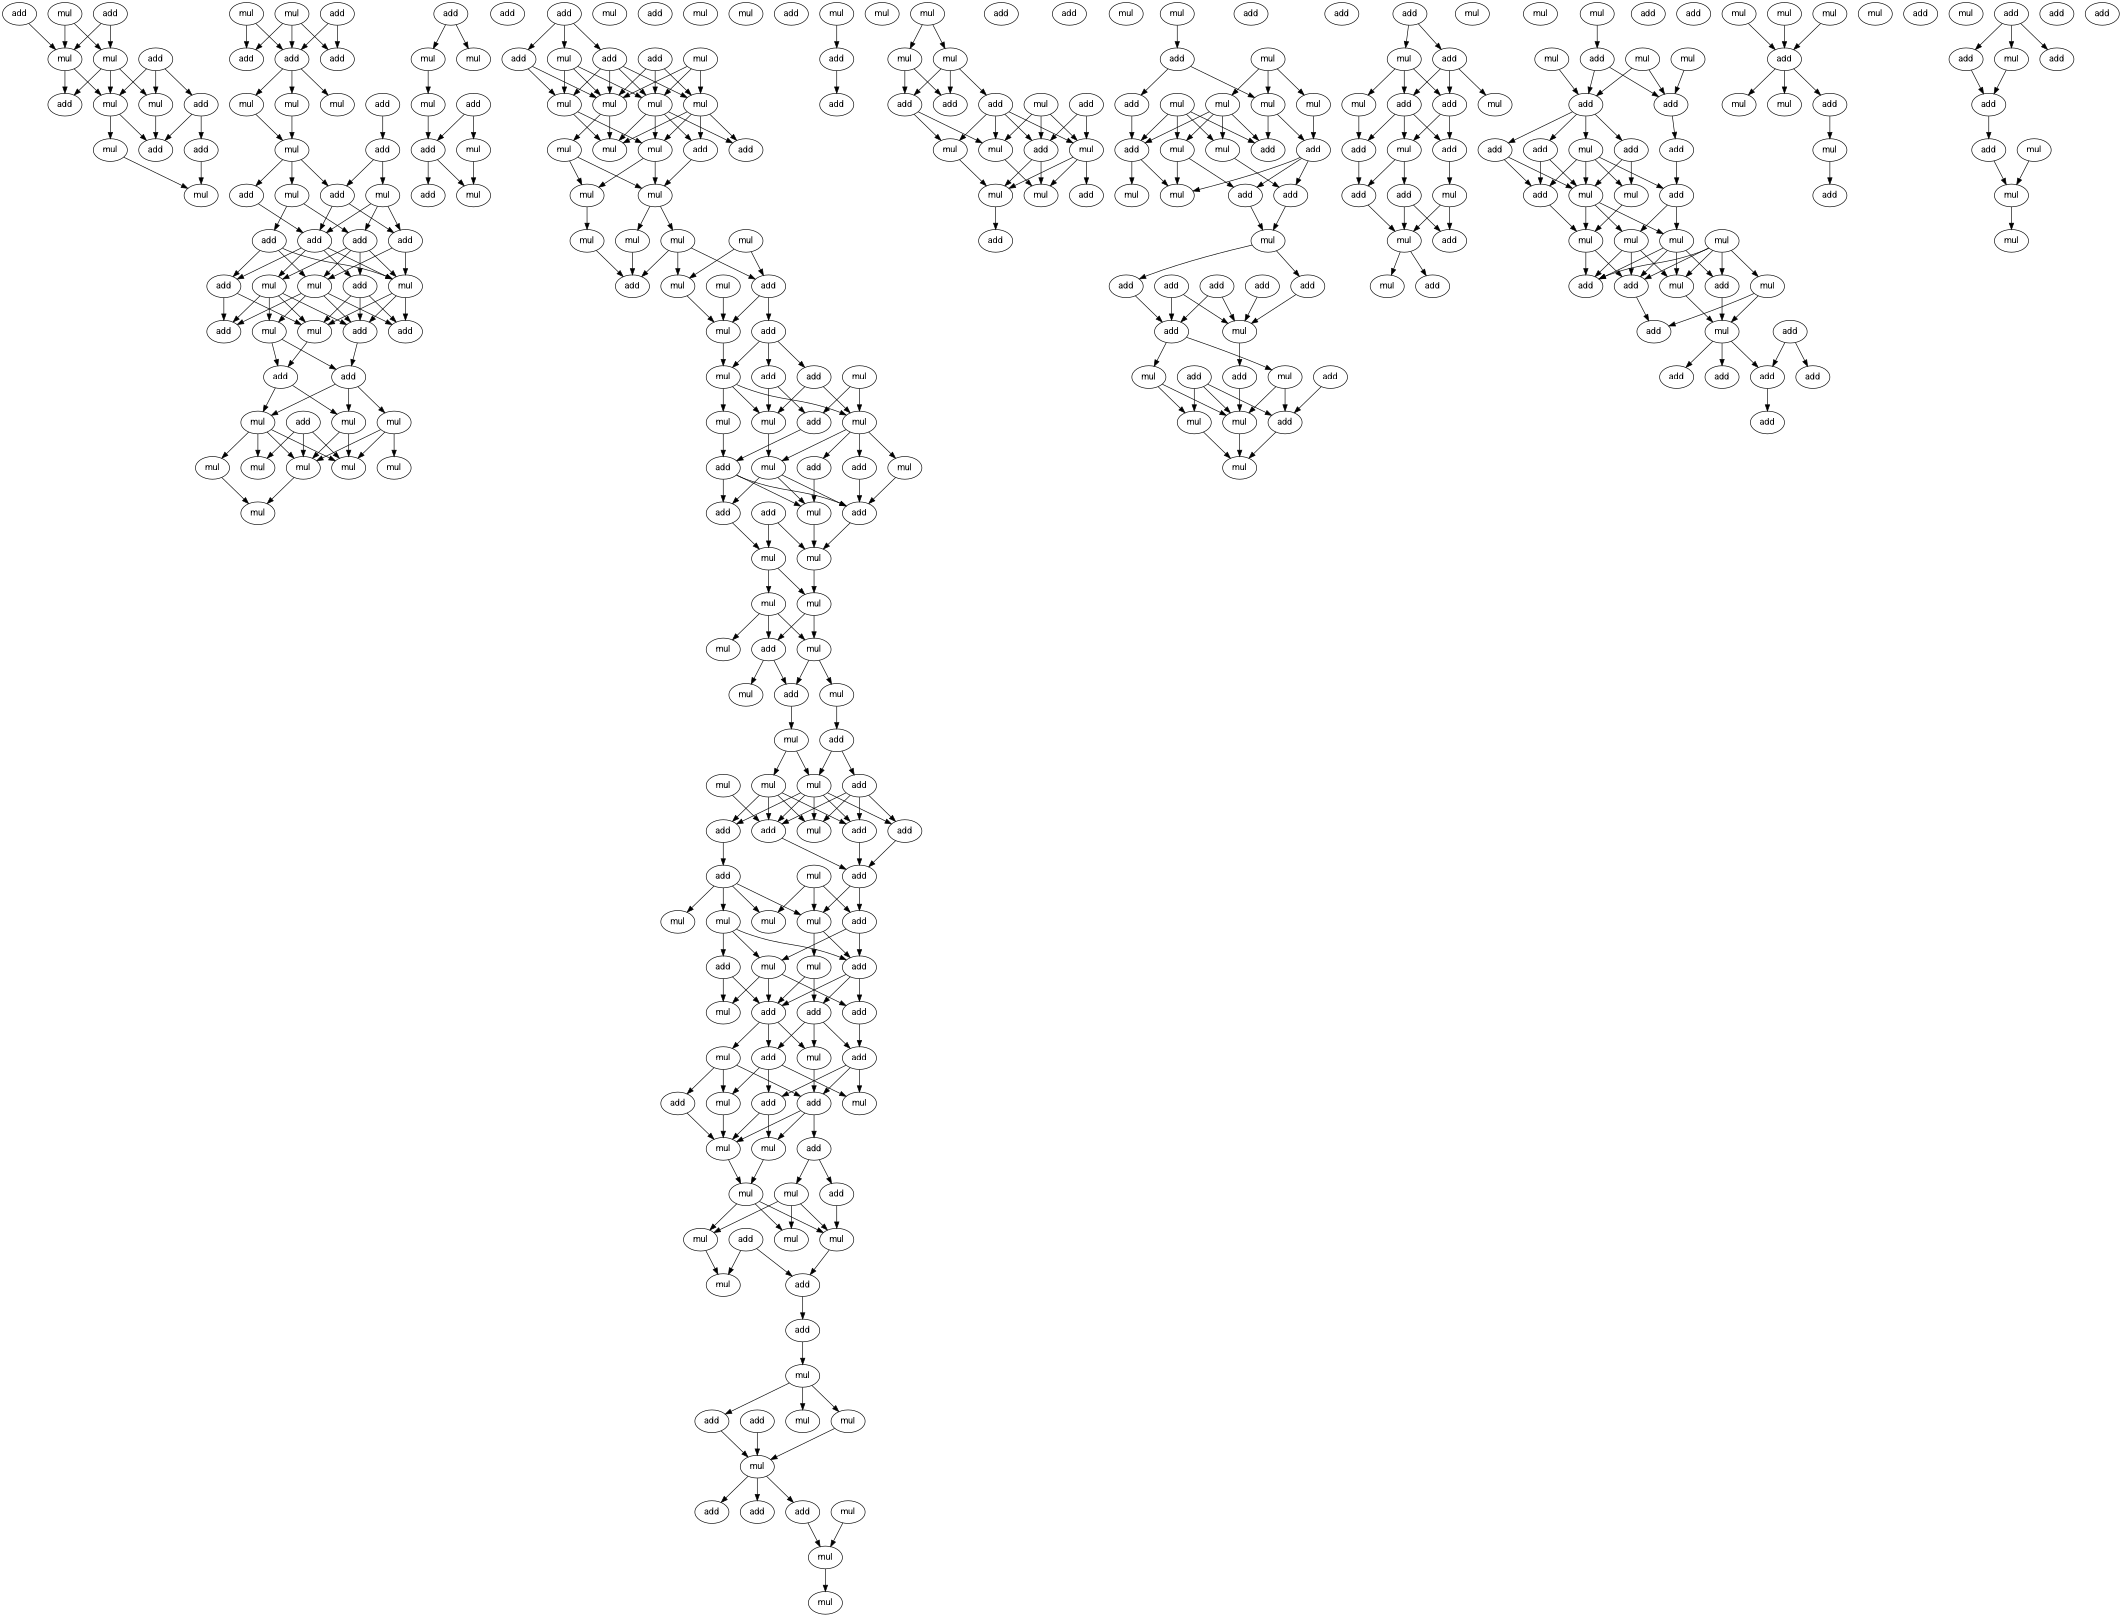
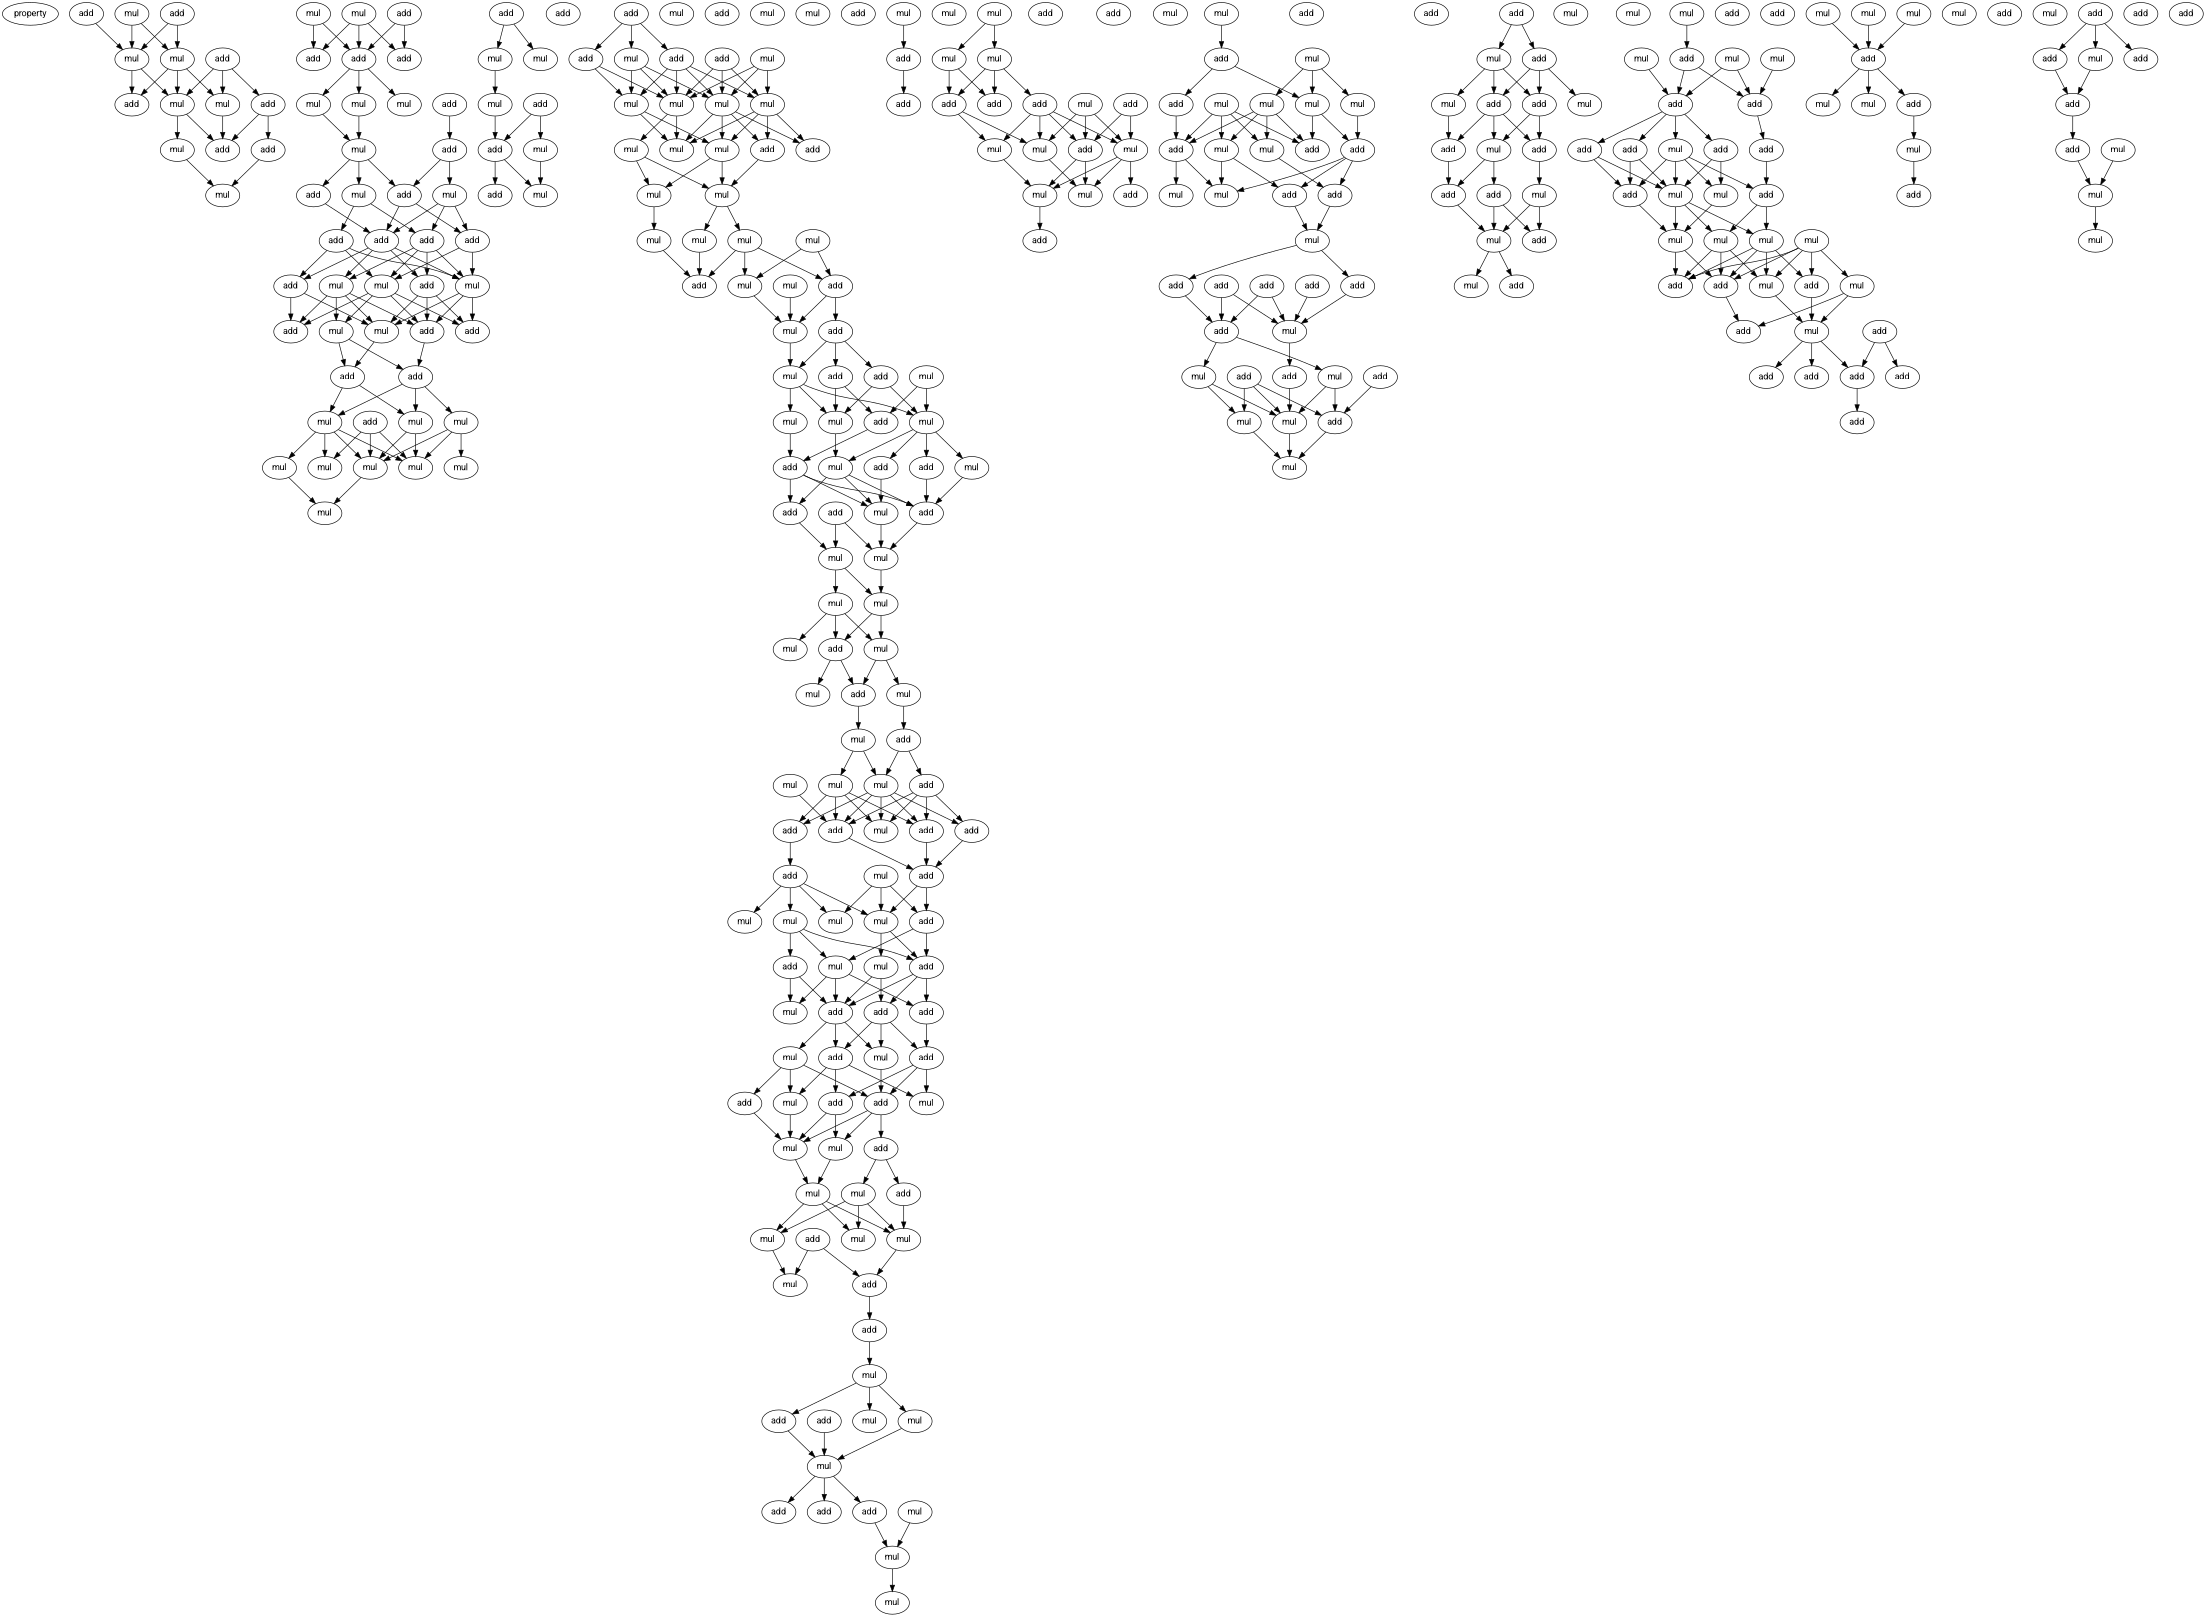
node "property": added
